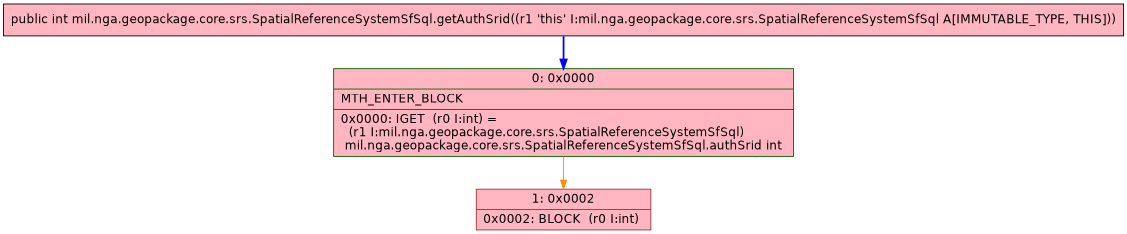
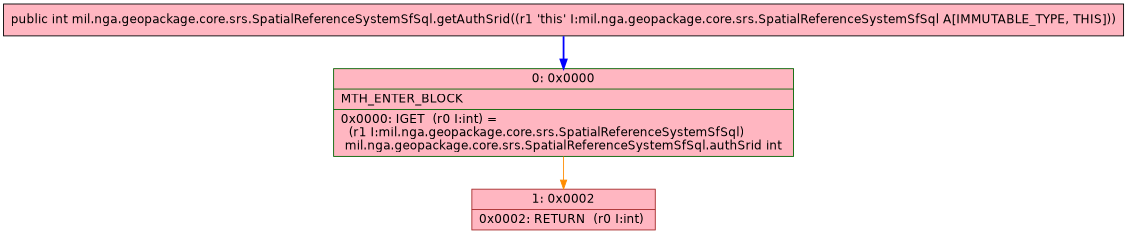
node "1: 0x0002": text "0x0002: BLOCK  (r0 I:int)" -> "0x0002: RETURN  (r0 I:int)"
